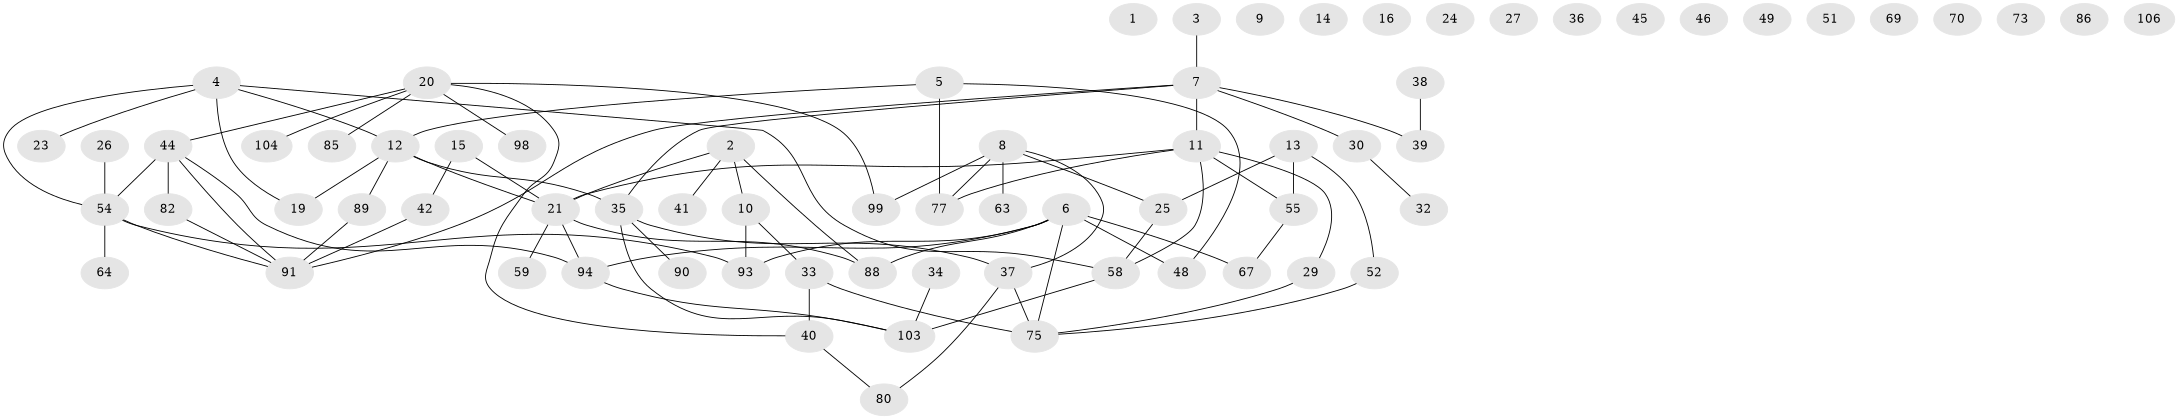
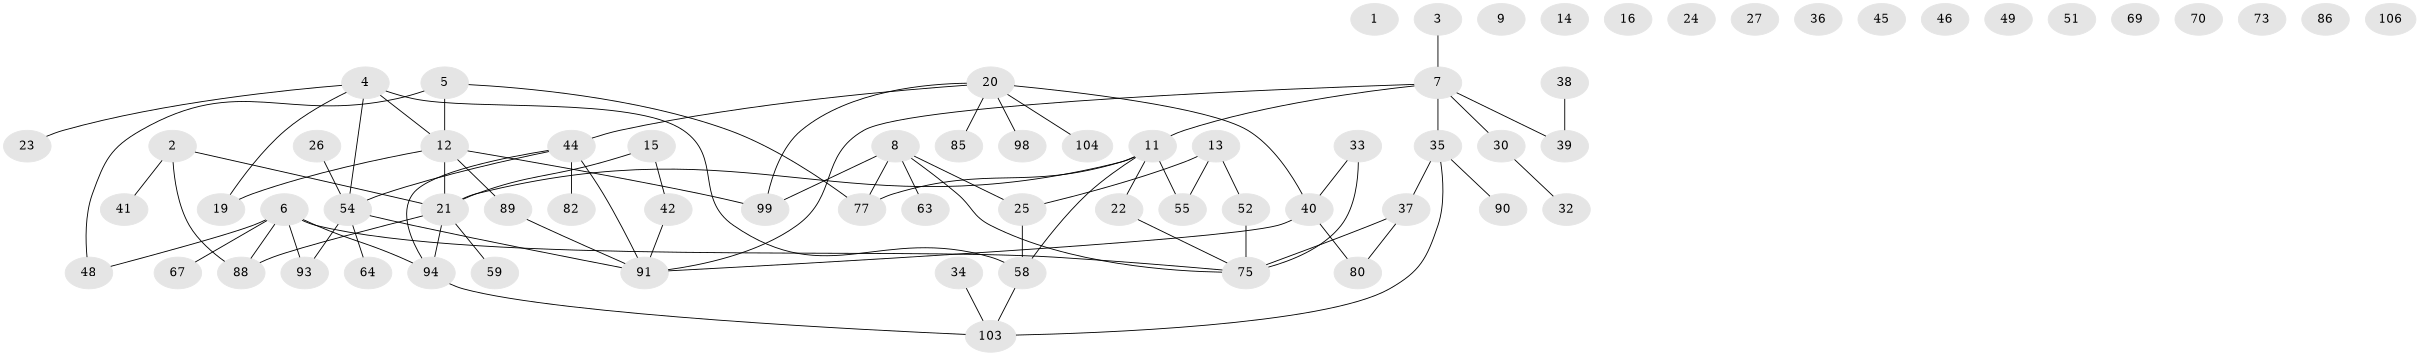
edge "12" -- "35": now "12" -- "99"
edge "8" -- "37": now "8" -- "75"
node "10": removed
edge "82" -- "91": now "40" -- "91"
edge "55" -- "67": removed
node "29": label "29" -> "22"
